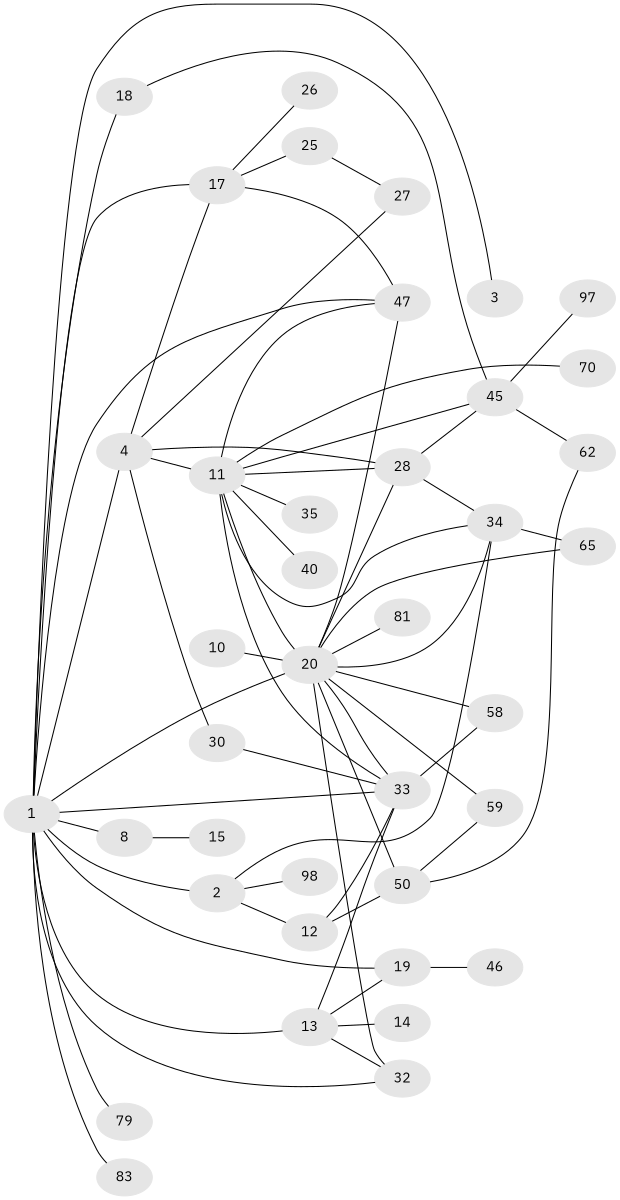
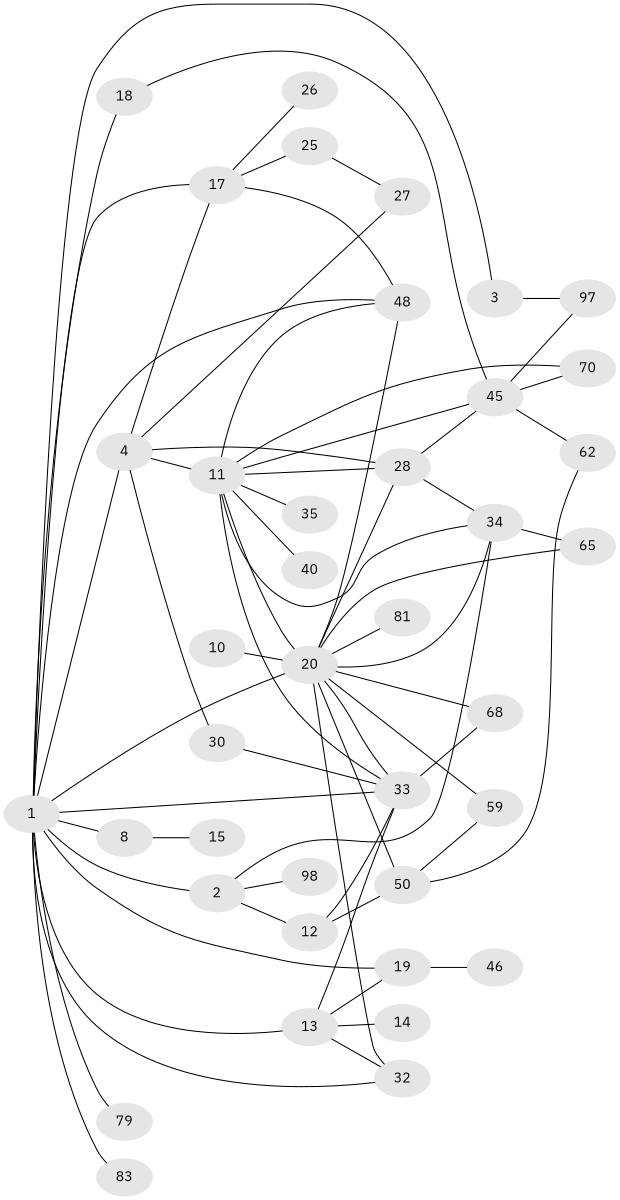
edge "3" -- "97": added
node "47": label "47" -> "48"
edge "70" -- "45": added
node "58": label "58" -> "68"
